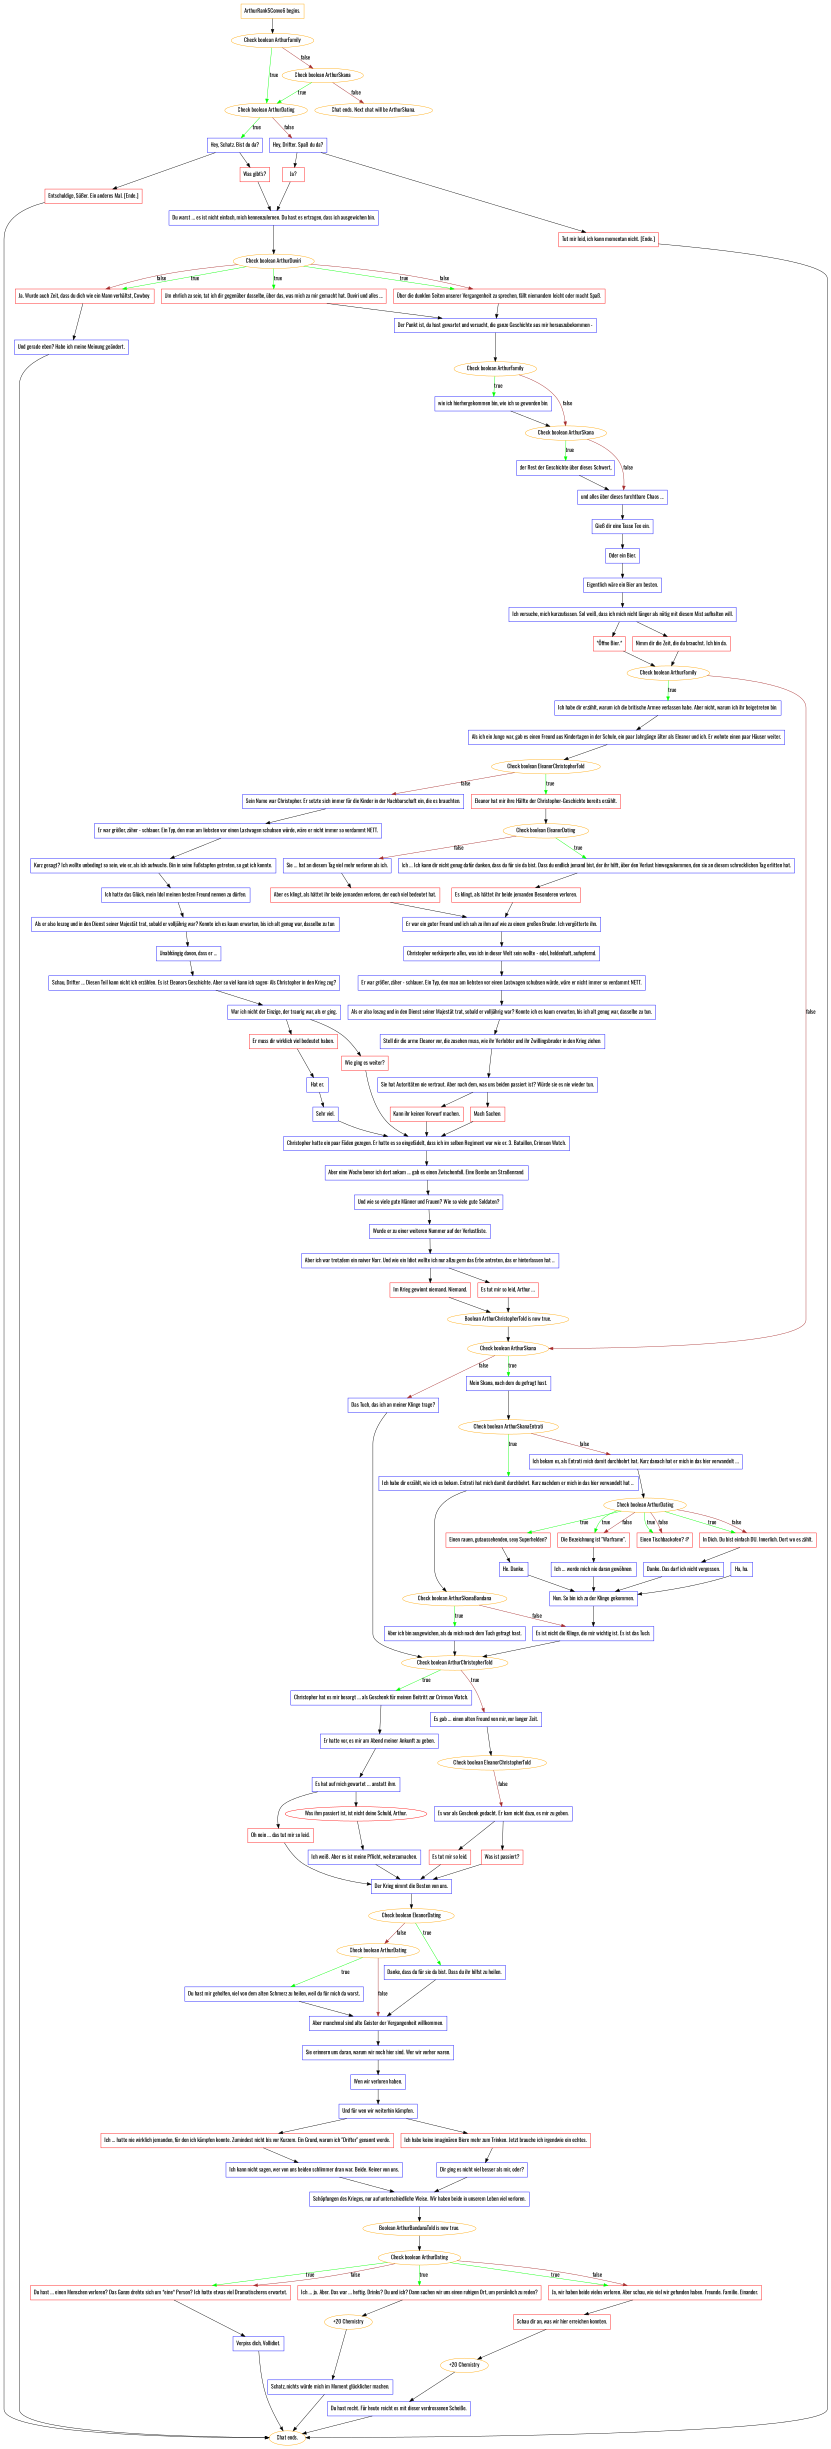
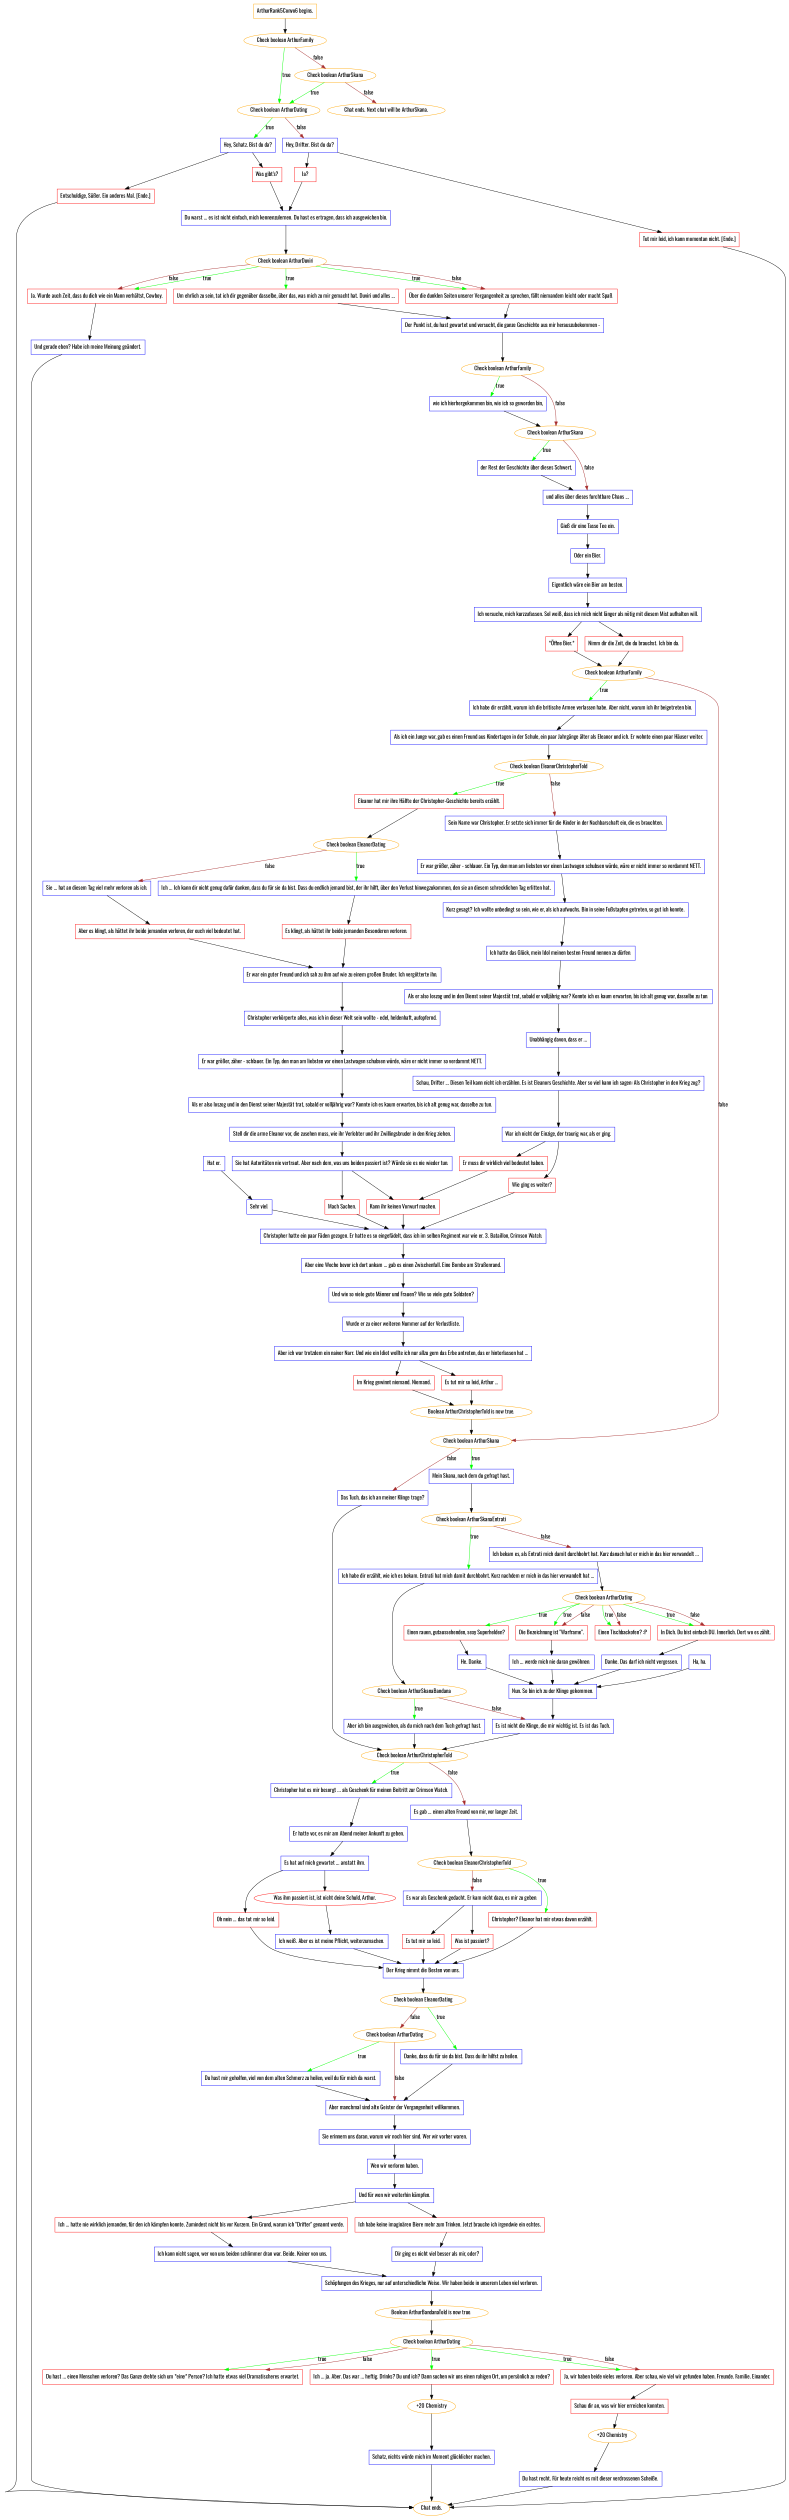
node "Hey, Drifter. Spaß du da?": label "Hey, Drifter. Spaß du da?" -> "Hey, Drifter. Bist du da?"
edge "Er muss dir wirklich viel bedeutet haben." -> "Hat er.": now "Er muss dir wirklich viel bedeutet haben." -> "Kann ihr keinen Vorwurf machen."
edge "Check boolean ArthurChristopherTold" -> "Es gab ... einen alten Freund von mir, vor langer Zeit.": label "true" -> "false"
node "Christopher? Eleanor hat mir etwas davon erzählt.": added
node "Verpiss dich, Vollidiot.": removed
